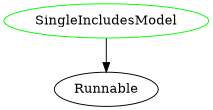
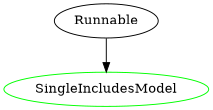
edge "SingleIncludesModel" -> "Runnable": reversed
